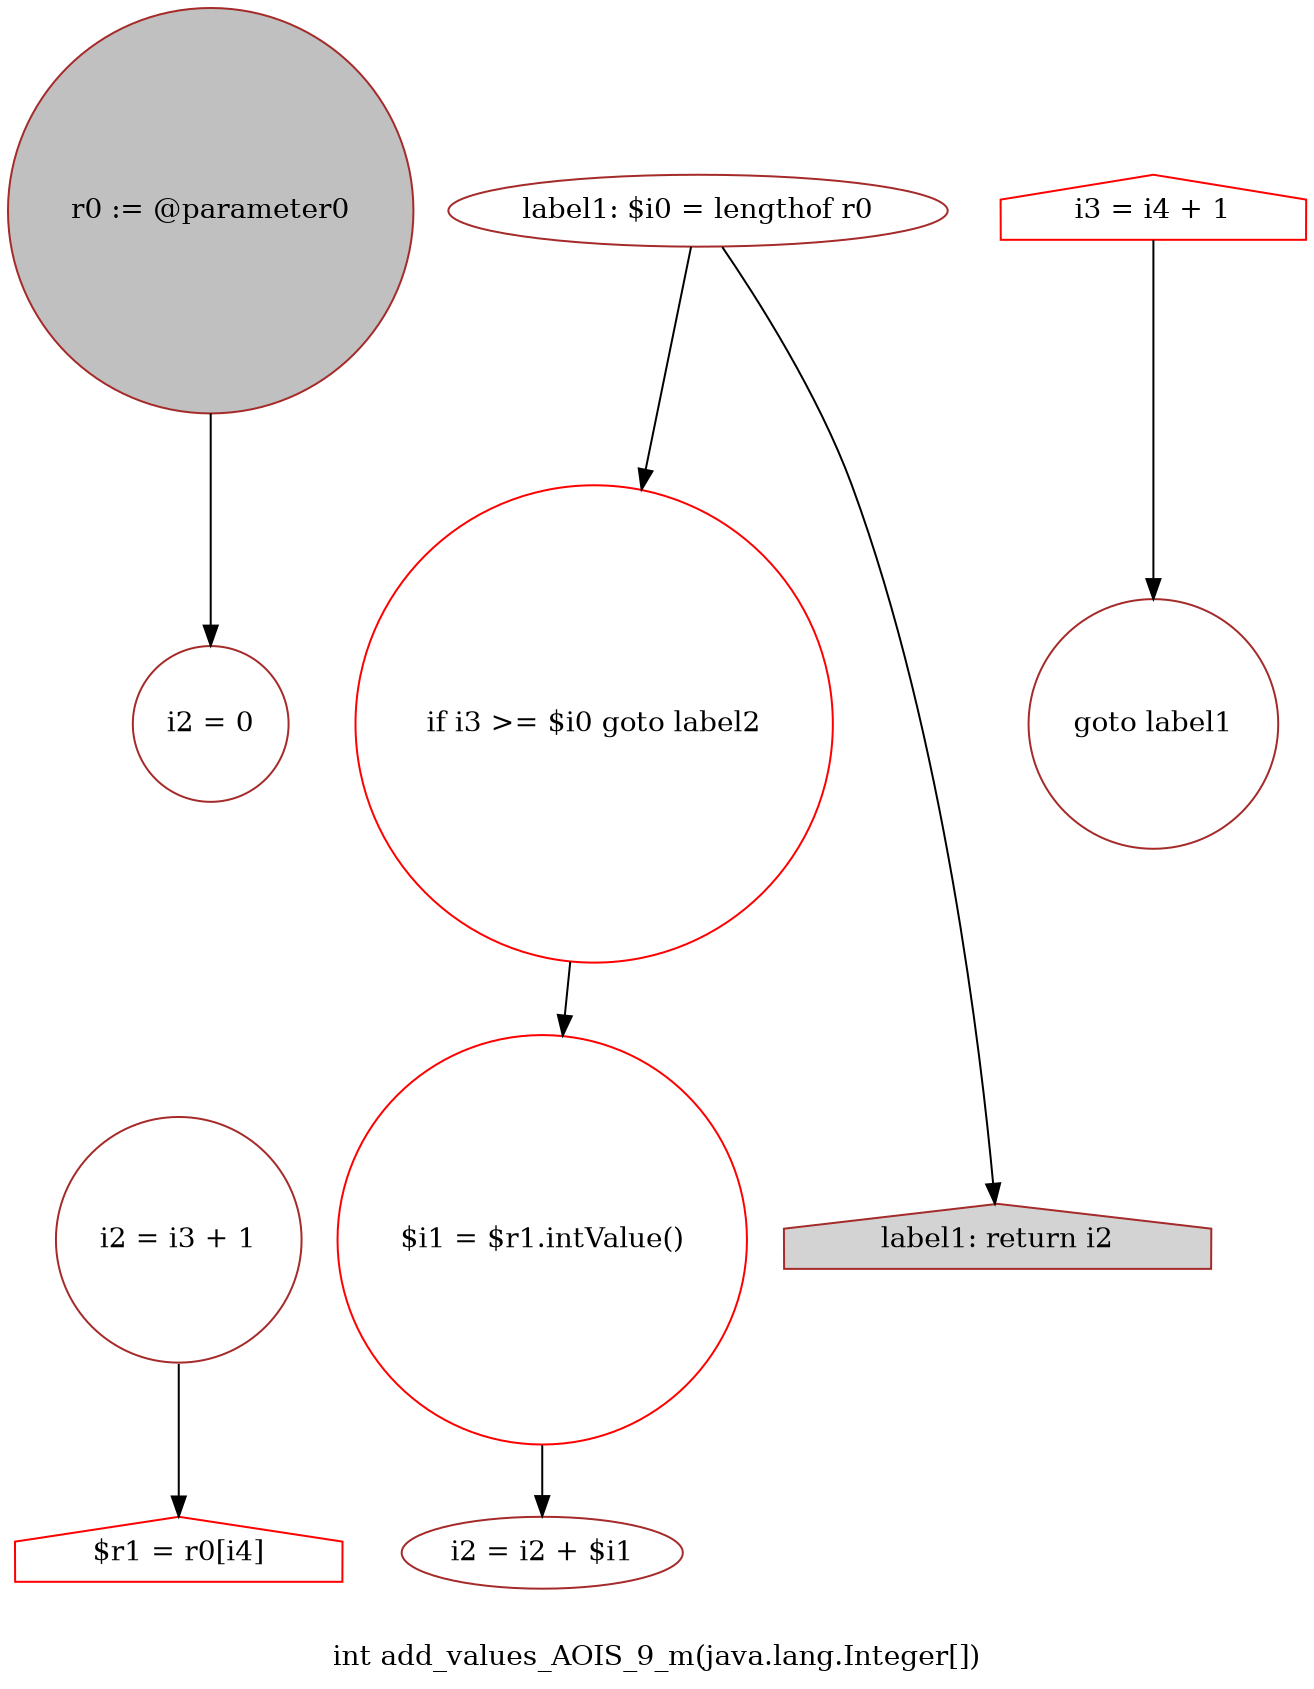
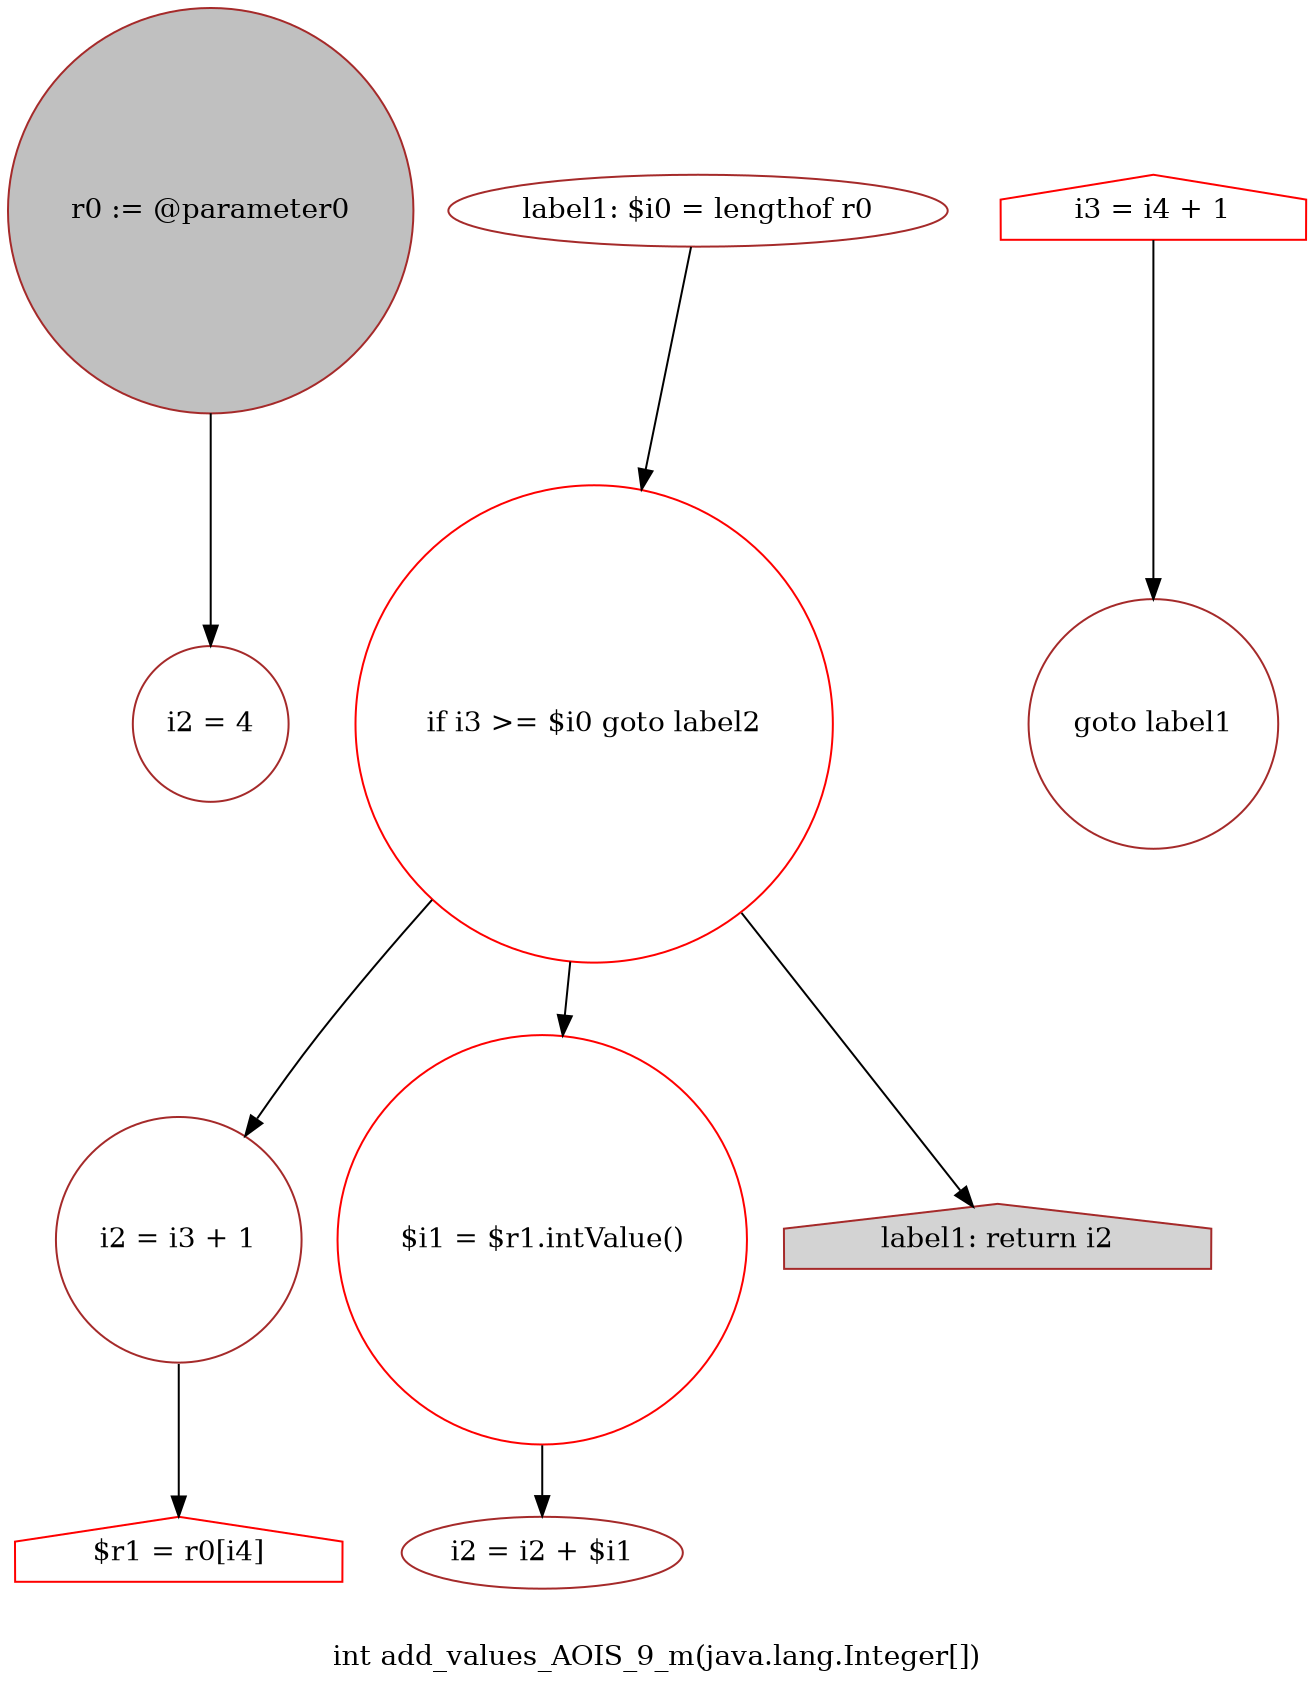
edge "label1: $i0 = lengthof r0" -> "label1: return i2": now "if i3 >= $i0 goto label2" -> "label1: return i2"
node "i2 = 0": label "i2 = 0" -> "i2 = 4"
edge "if i3 >= $i0 goto label2" -> "i2 = i3 + 1": added
